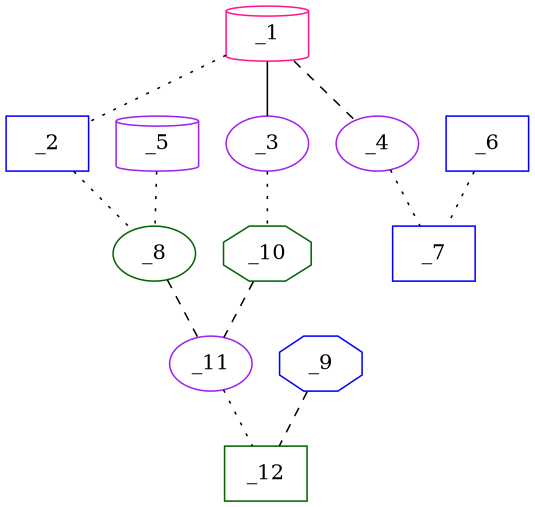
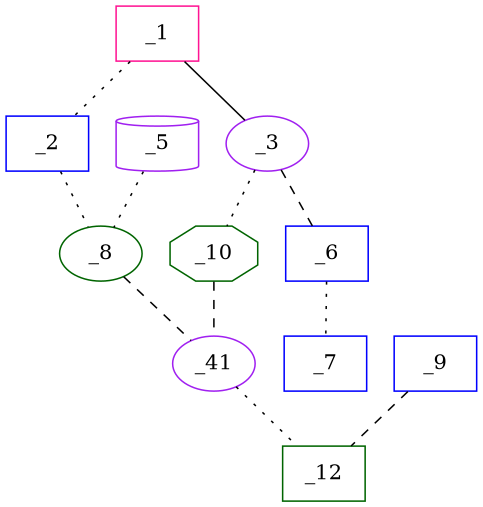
node "_1": shape cylinder -> box
node "_4": removed
edge "_3" -- "_6": added
node "_11": label "_11" -> "_41"
node "_9": shape octagon -> box
